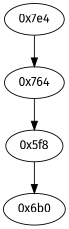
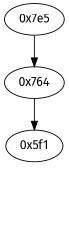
node "0x7e4": label "0x7e4" -> "0x7e5"
node "0x5f8": label "0x5f8" -> "0x5f1"
node "0x6b0": removed
